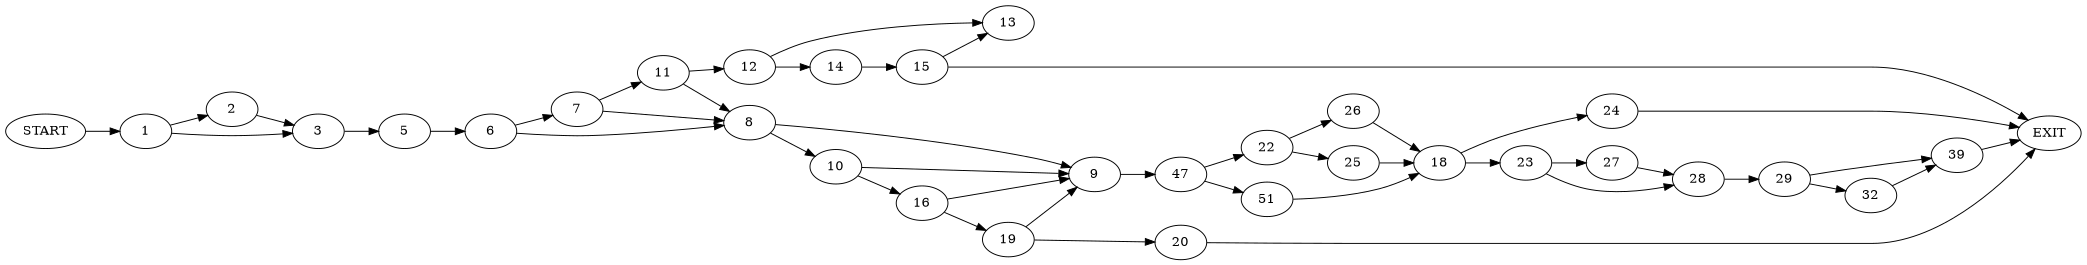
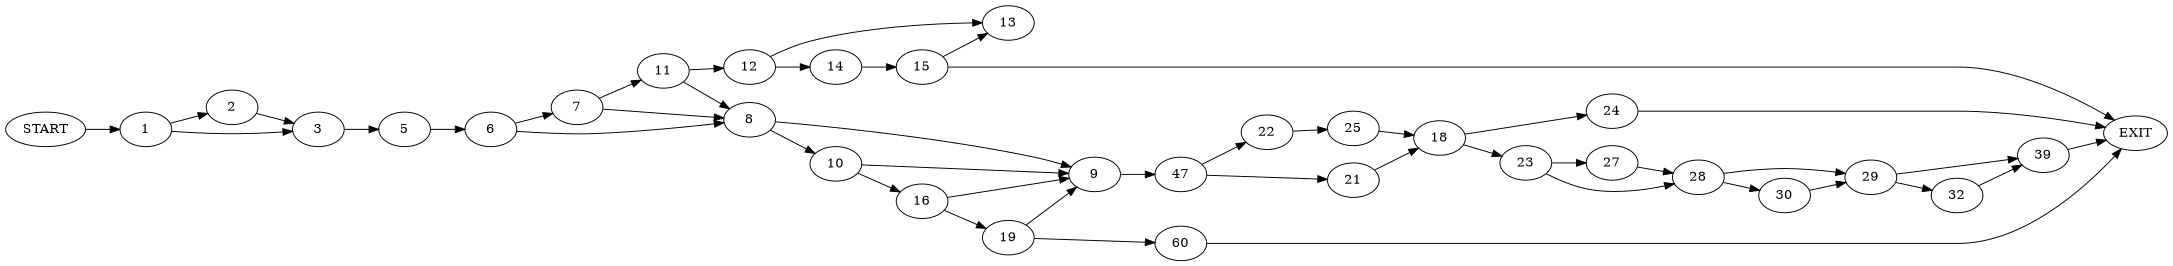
node "26": removed
node "30": added
node "51": label "51" -> "21"
node "20": label "20" -> "60"
